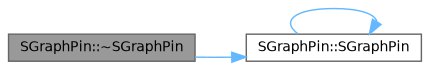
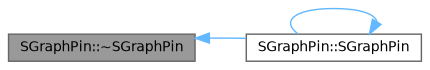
edge "SGraphPin::~SGraphPin" -> "SGraphPin::SGraphPin": reversed
